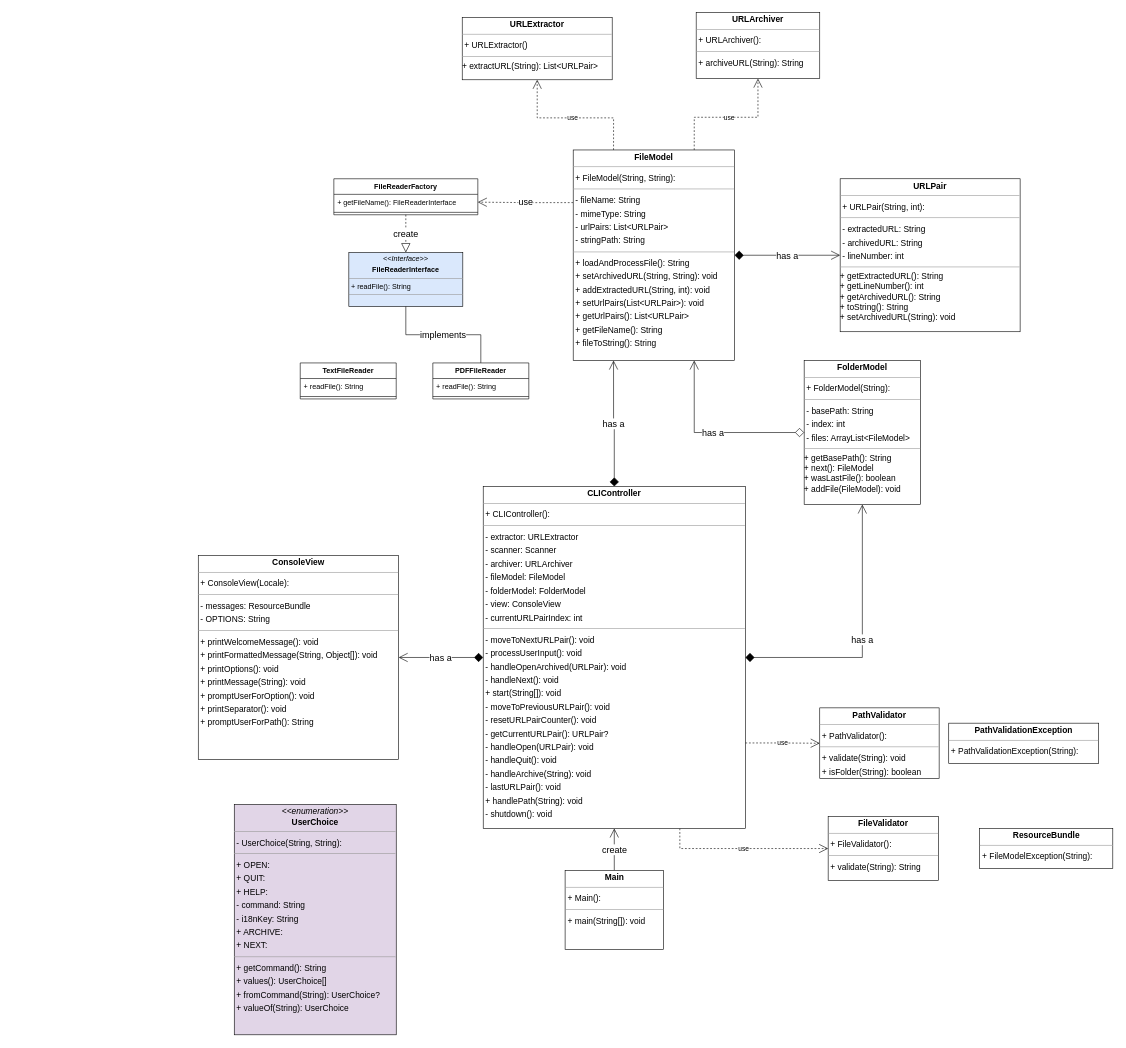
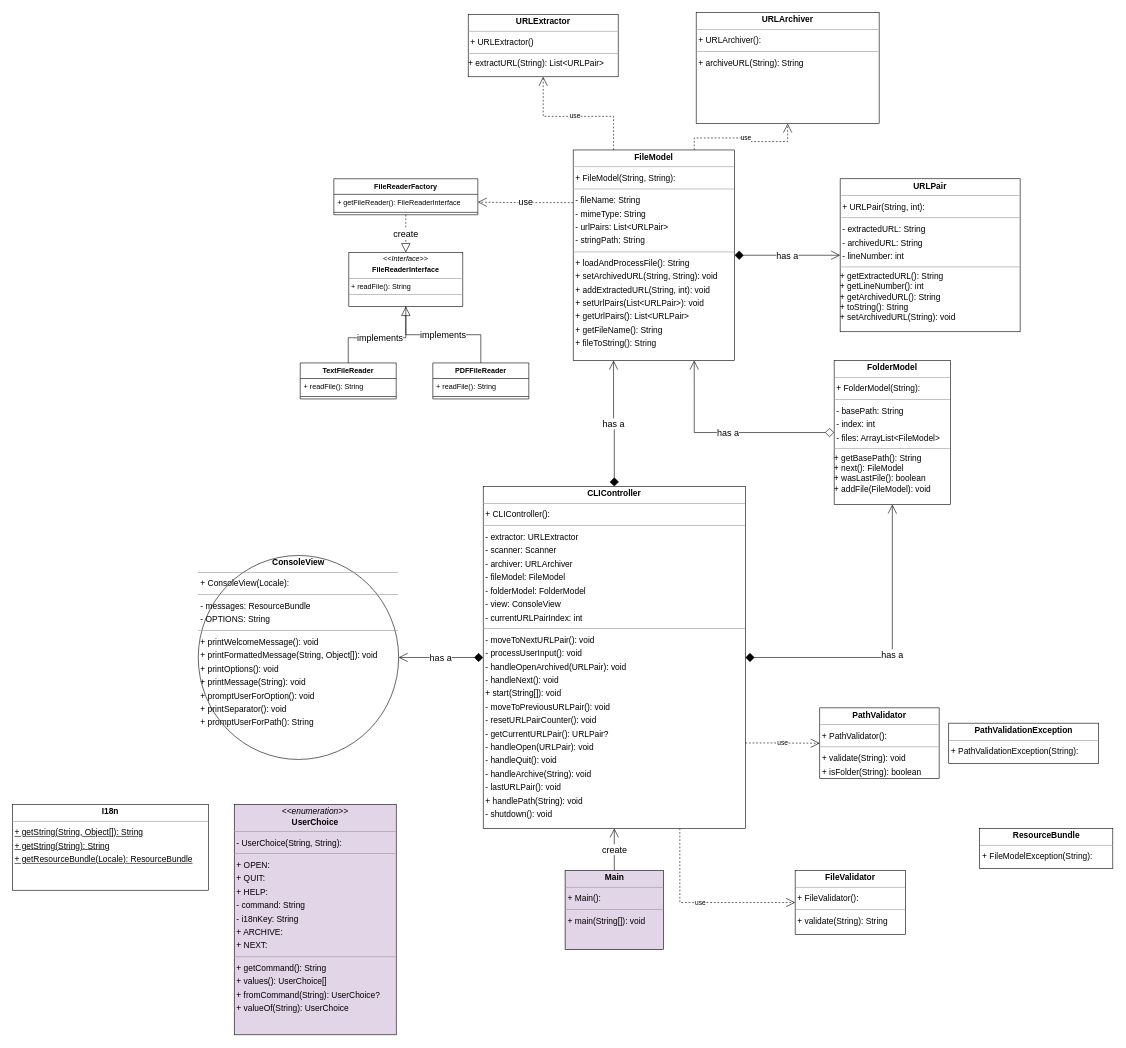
node "URLArchiver + URLArchiver(): + archiveURL(String): String": size 124x66 -> 183x111
node "URLExtractor + URLExtractor() + extractURL(String): List<URLPair>": moved (537, 48) -> (543, 45)
node "+ getFileName(): FileReaderInterface": label "+ getFileName(): FileReaderInterface" -> "+ getFileReader(): FileReaderInterface"
node "<<Interface>> FileReaderInterface + readFile(): String": fillcolor #dae8fc -> #ffffff
edge "TextFileReader" -> "<<Interface>> FileReaderInterface + readFile(): String": added, label "implements"
node "FolderModel + FolderModel(String): - basePath: String - index: int - files: ArrayList<FileModel> + getBasePath(): String + next(): FileModel + wasLastFile(): boolean + addFile(FileModel): void": moved (863, 432) -> (893, 432)
node "ConsoleView + ConsoleView(Locale): - messages: ResourceBundle - OPTIONS: String + printWelcomeMessage(): void + printFormattedMessage(String, Object[]): void + printOptions(): void + printMessage(String): void + promptUserForOption(): void + printSeparator(): void + promptUserForPath(): String": shape rectangle -> ellipse
node "I18n + getString(String, Object[]): String + getString(String): String + getResourceBundle(Locale): ResourceBundle": added
node "FileValidator + FileValidator(): + validate(String): String": moved (884, 848) -> (851, 902)
node "Main + Main(): + main(String[]): void": fillcolor #ffffff -> #e1d5e7
